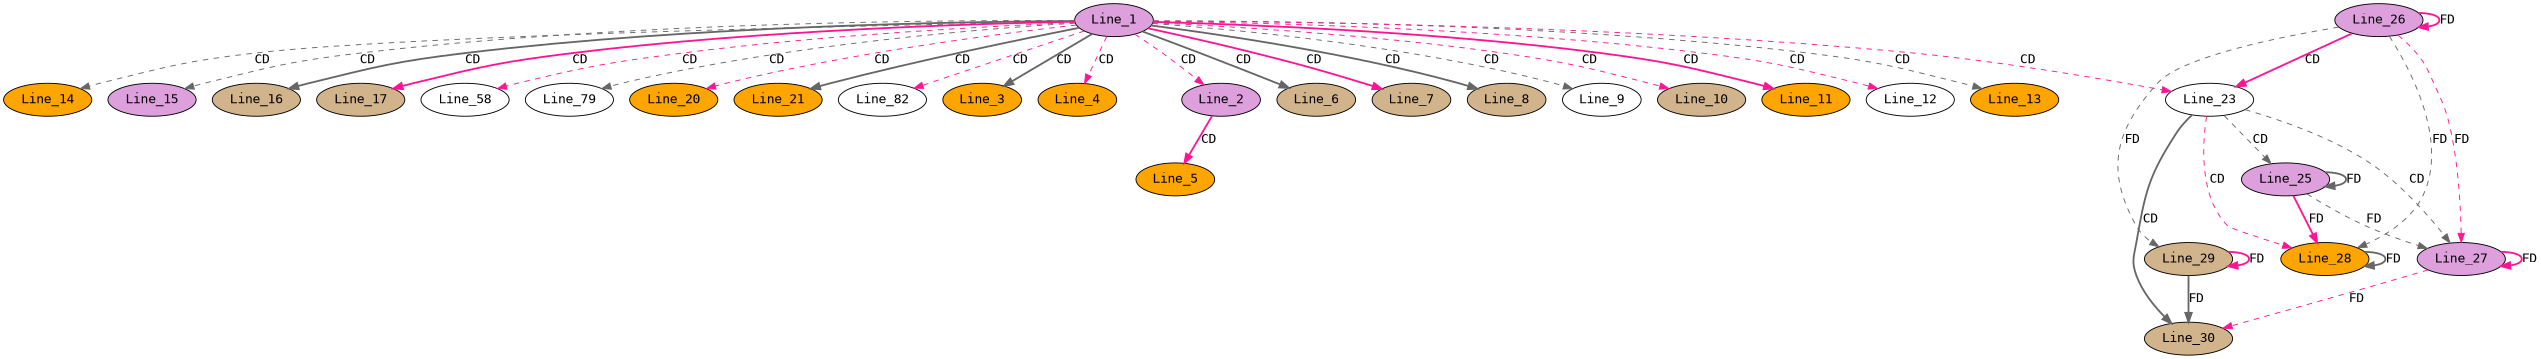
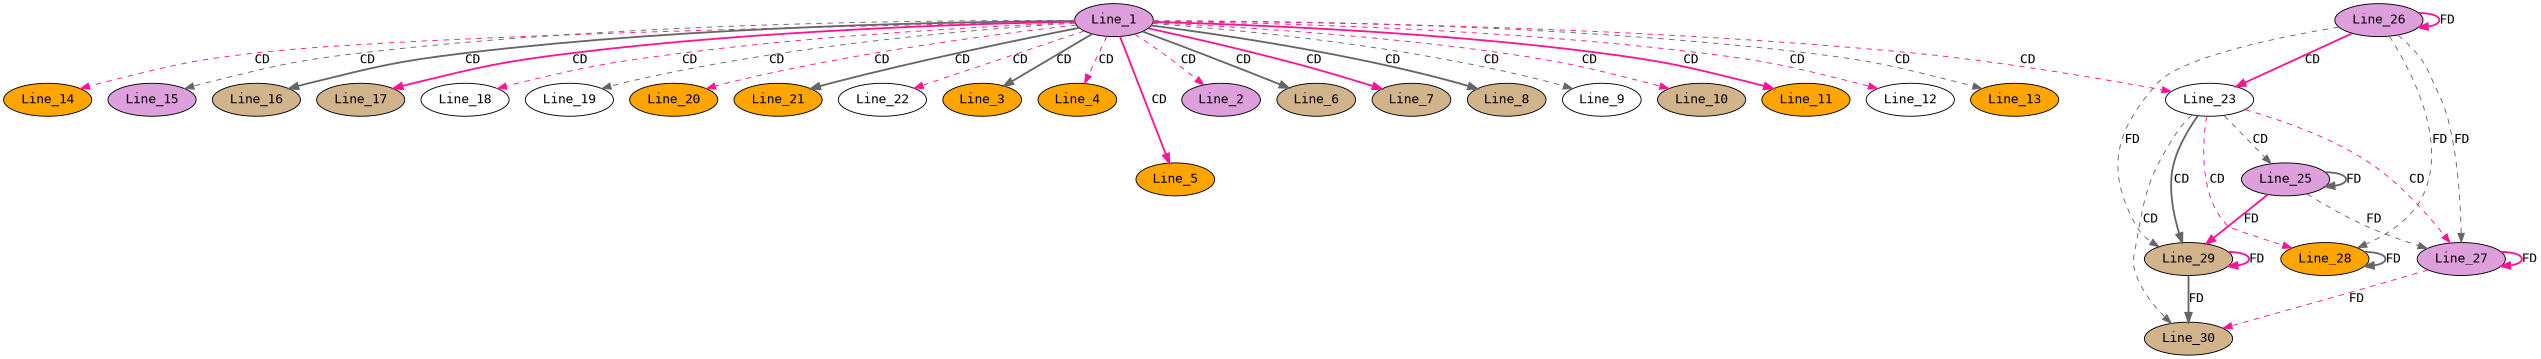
edge "Line_1" -> "Line_14": color gray40 -> deeppink
node "Line_58": label "Line_58" -> "Line_18"
node "Line_79": label "Line_79" -> "Line_19"
node "Line_82": label "Line_82" -> "Line_22"
edge "Line_26" -> "Line_27": color deeppink -> gray40
edge "Line_2" -> "Line_5": now "Line_1" -> "Line_5"
edge "Line_23" -> "Line_27": color gray40 -> deeppink
edge "Line_23" -> "Line_29": added, label "CD"
edge "Line_23" -> "Line_30": style bold -> dashed
edge "Line_25" -> "Line_28": now "Line_25" -> "Line_29"
